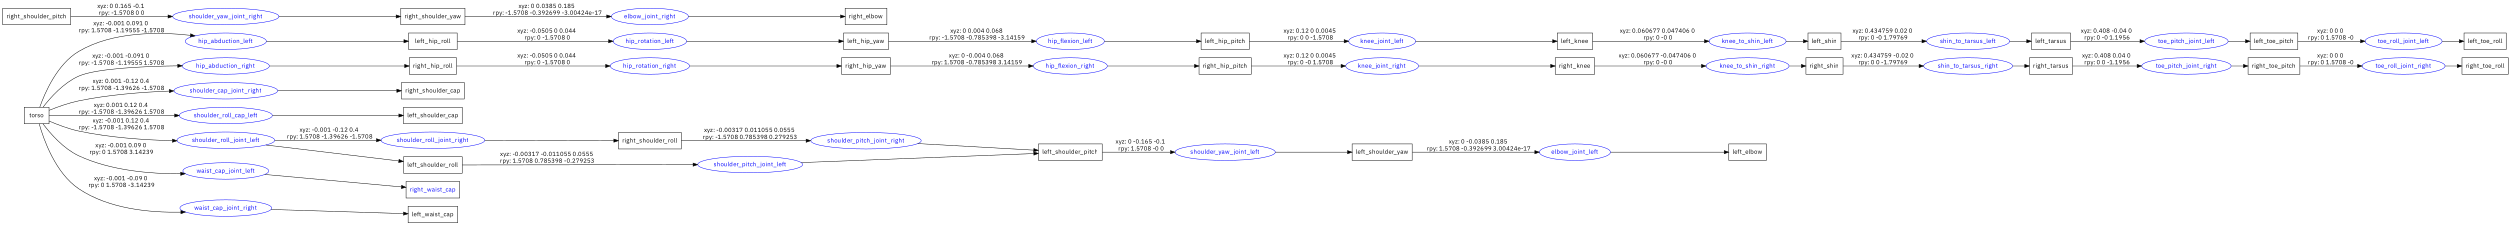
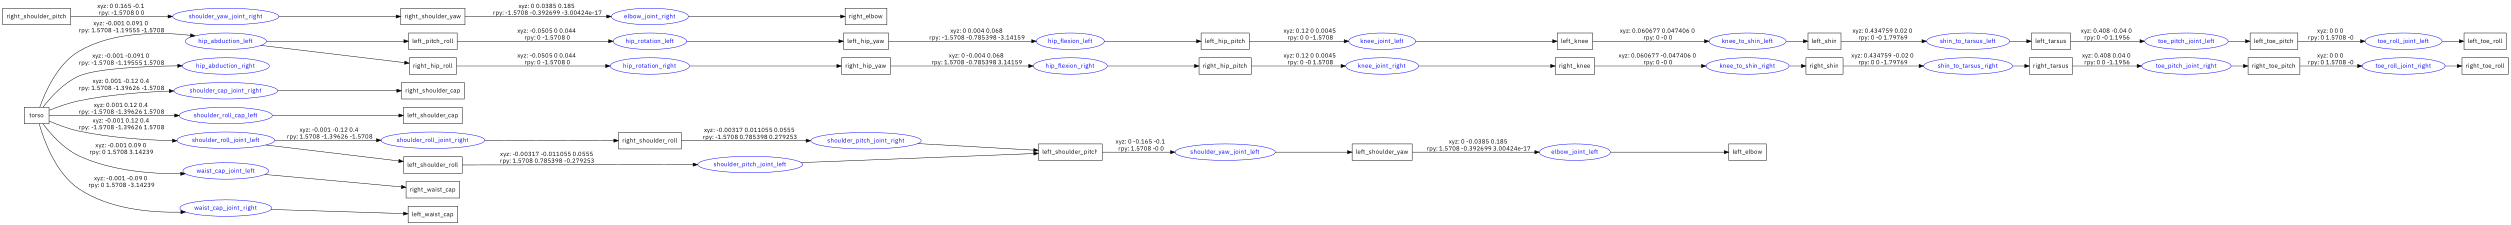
node "left_hip_roll": label "left_hip_roll" -> "left_pitch_roll"
edge "hip_abduction_right" -> "right_hip_roll": now "hip_abduction_left" -> "right_hip_roll"
node "right_waist_cap": fontcolor blue -> black
